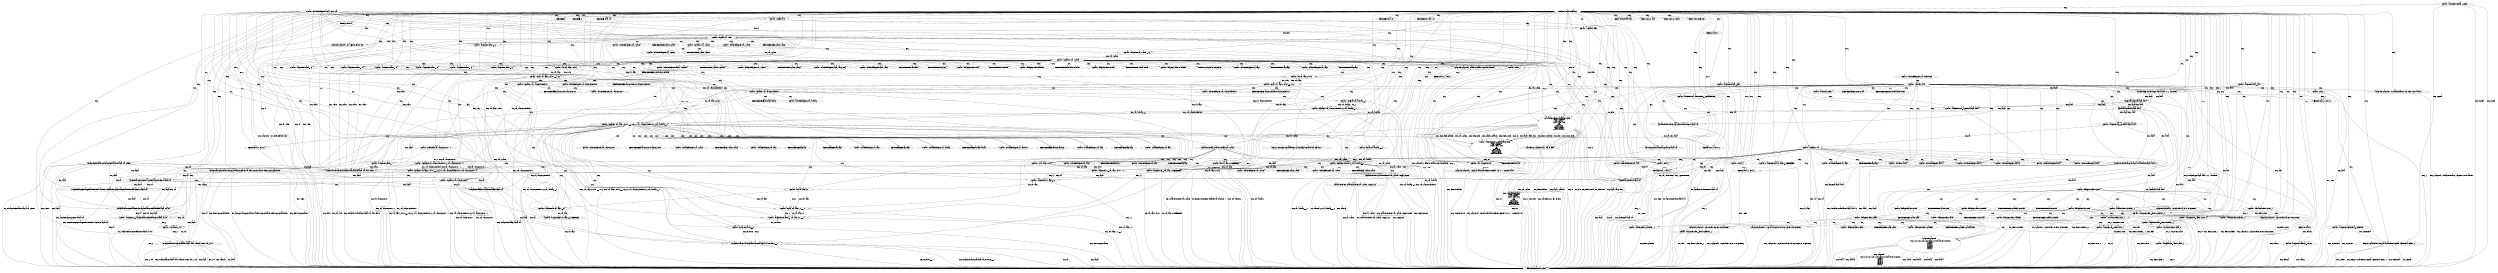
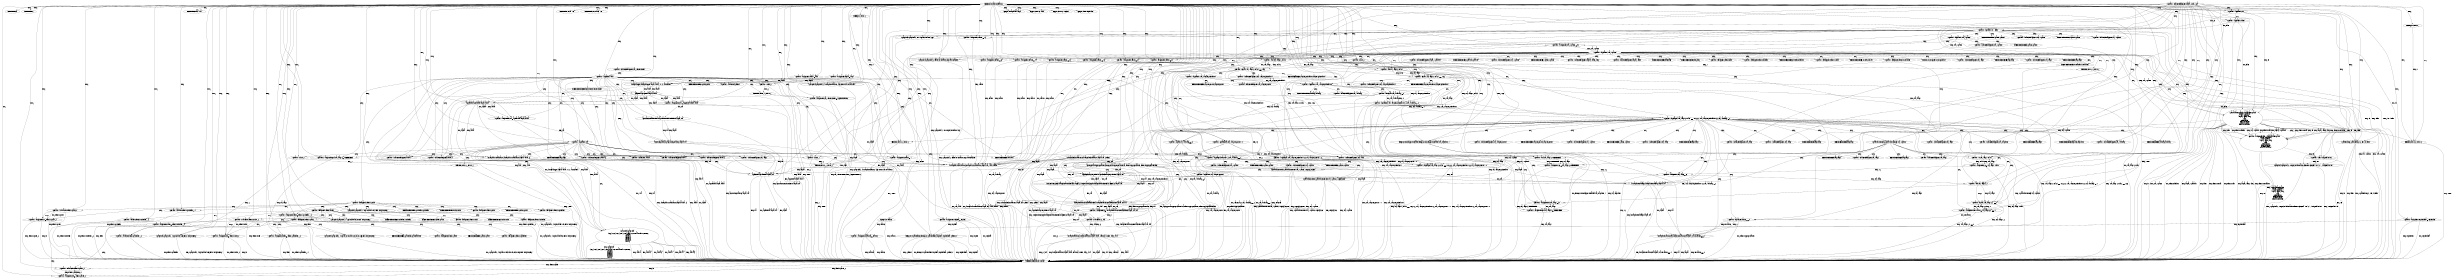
edge "(<operator>.assignment,req_iesa = req_ies)" -> "(METHOD,hostapd_notif_assoc)": reversed
node "(FIELD_IDENTIFIER,mdie,mdie)": removed
edge "(<operator>.logicalNot,!addr)" -> "(<operator>.indirectIndexAccess,addra[4])": now "(FIELD_IDENTIFIER,timeout_next,timeout_next)" -> "(<operator>.indirectIndexAccess,addra[4])"
edge "(<operator>.subtraction,elems.wpa_ie - 2)" -> "(METHOD_RETURN,int __cdecl)": reversed
